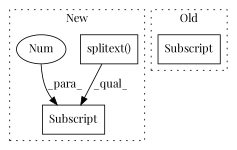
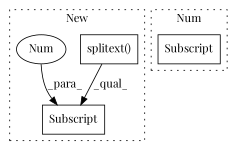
cluster "Old": label "Old" -> "Num"
